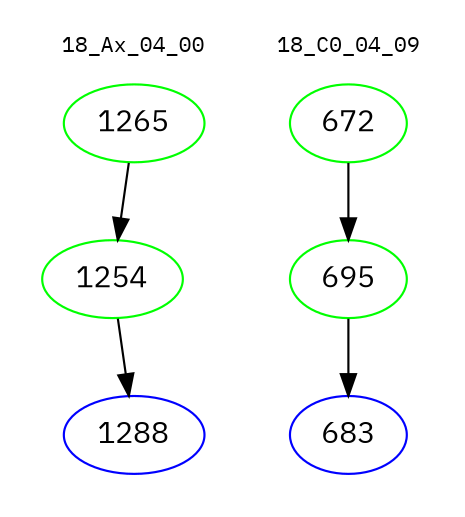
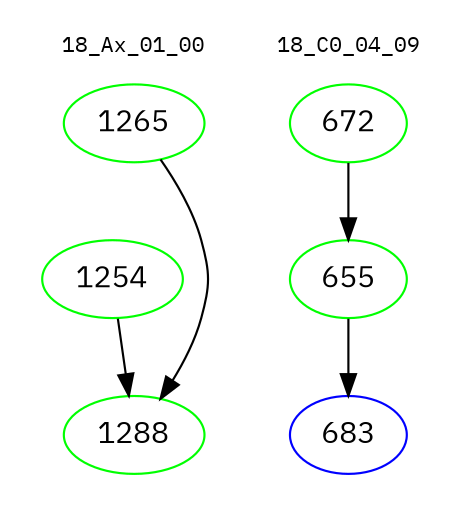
cluster "18_Ax_04_00": label "18_Ax_04_00" -> "18_Ax_01_00"
edge "1265" -> "1254": now "1265" -> "1288"
node "695": label "695" -> "655"
node "1288": color blue -> green
